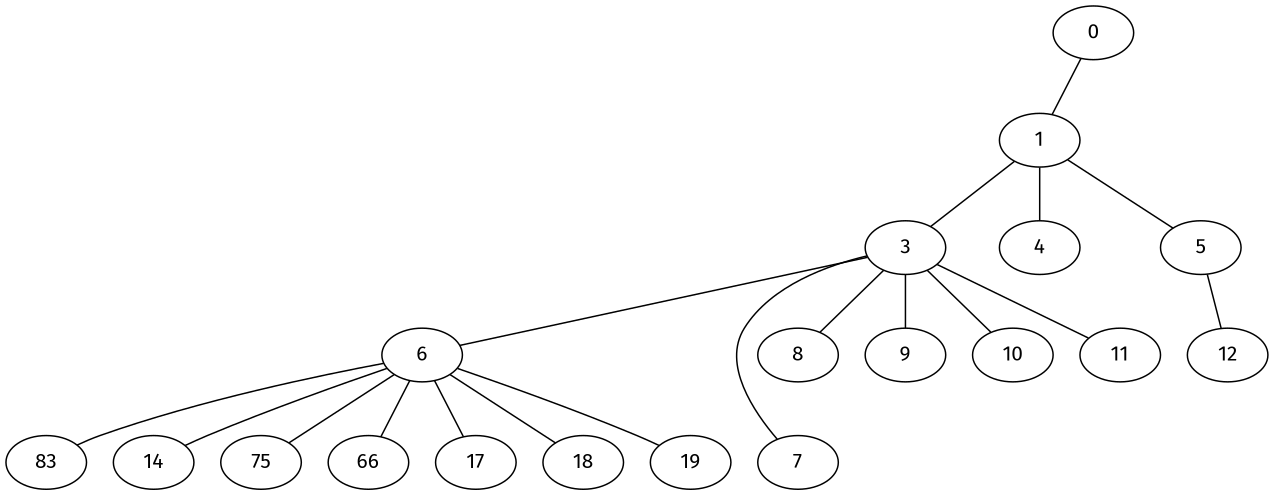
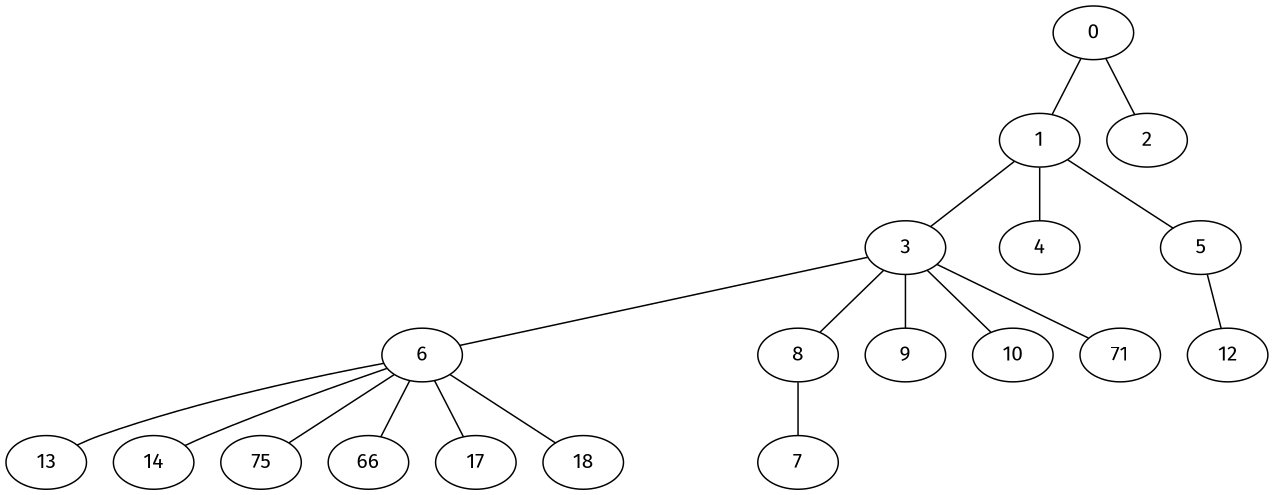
node "2": added
edge "3" -- "7": now "8" -- "7"
node "11": label "11" -> "71"
node "83": label "83" -> "13"
node "19": removed
